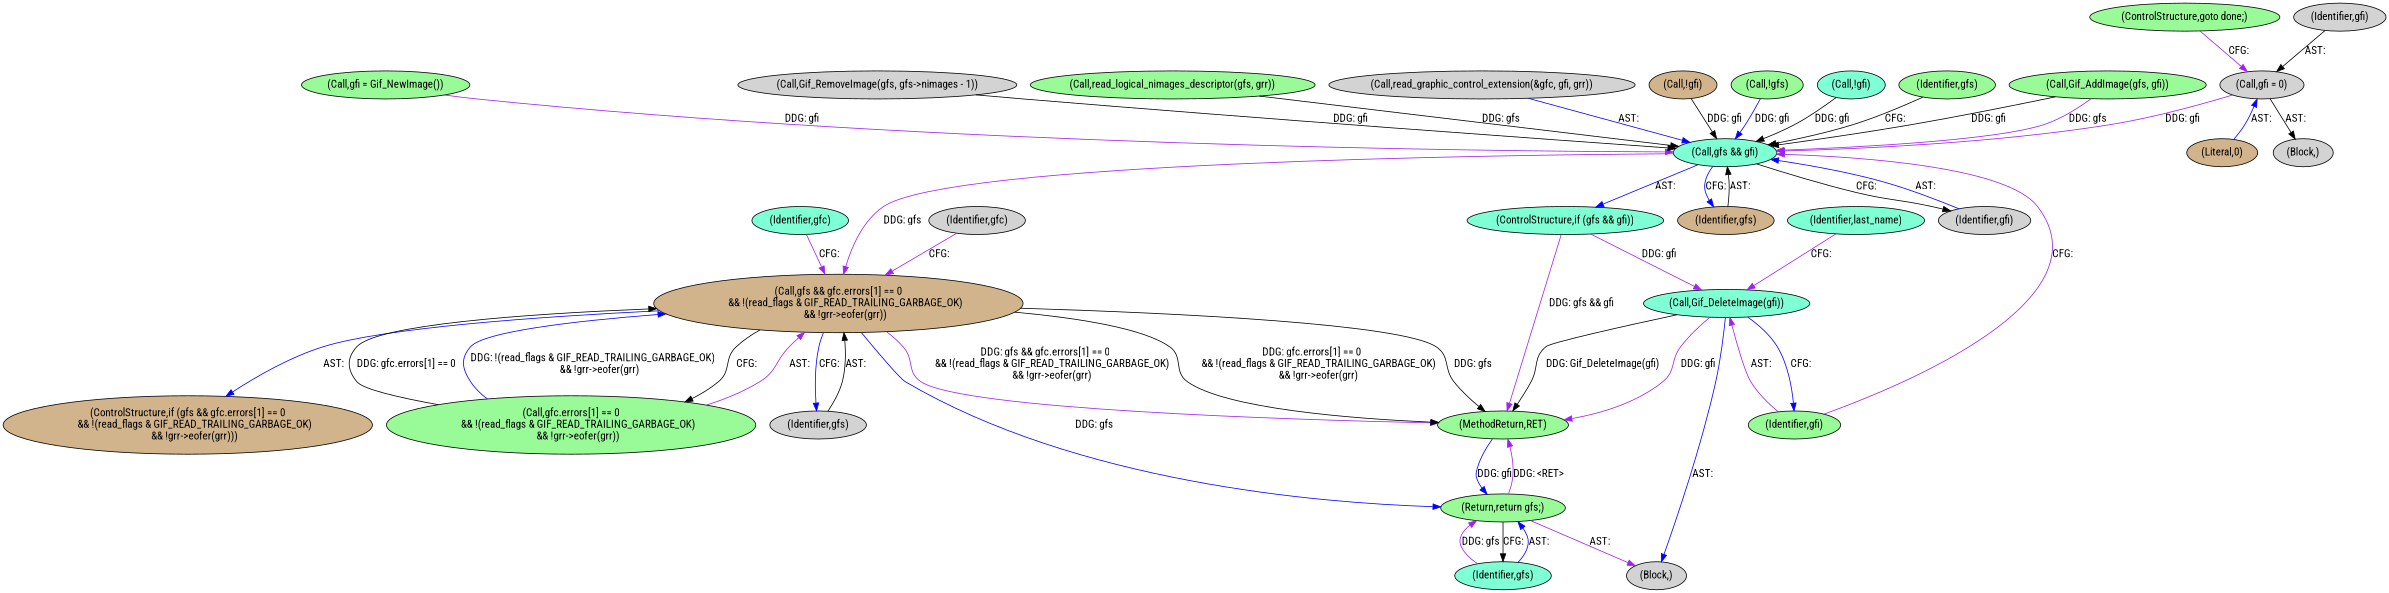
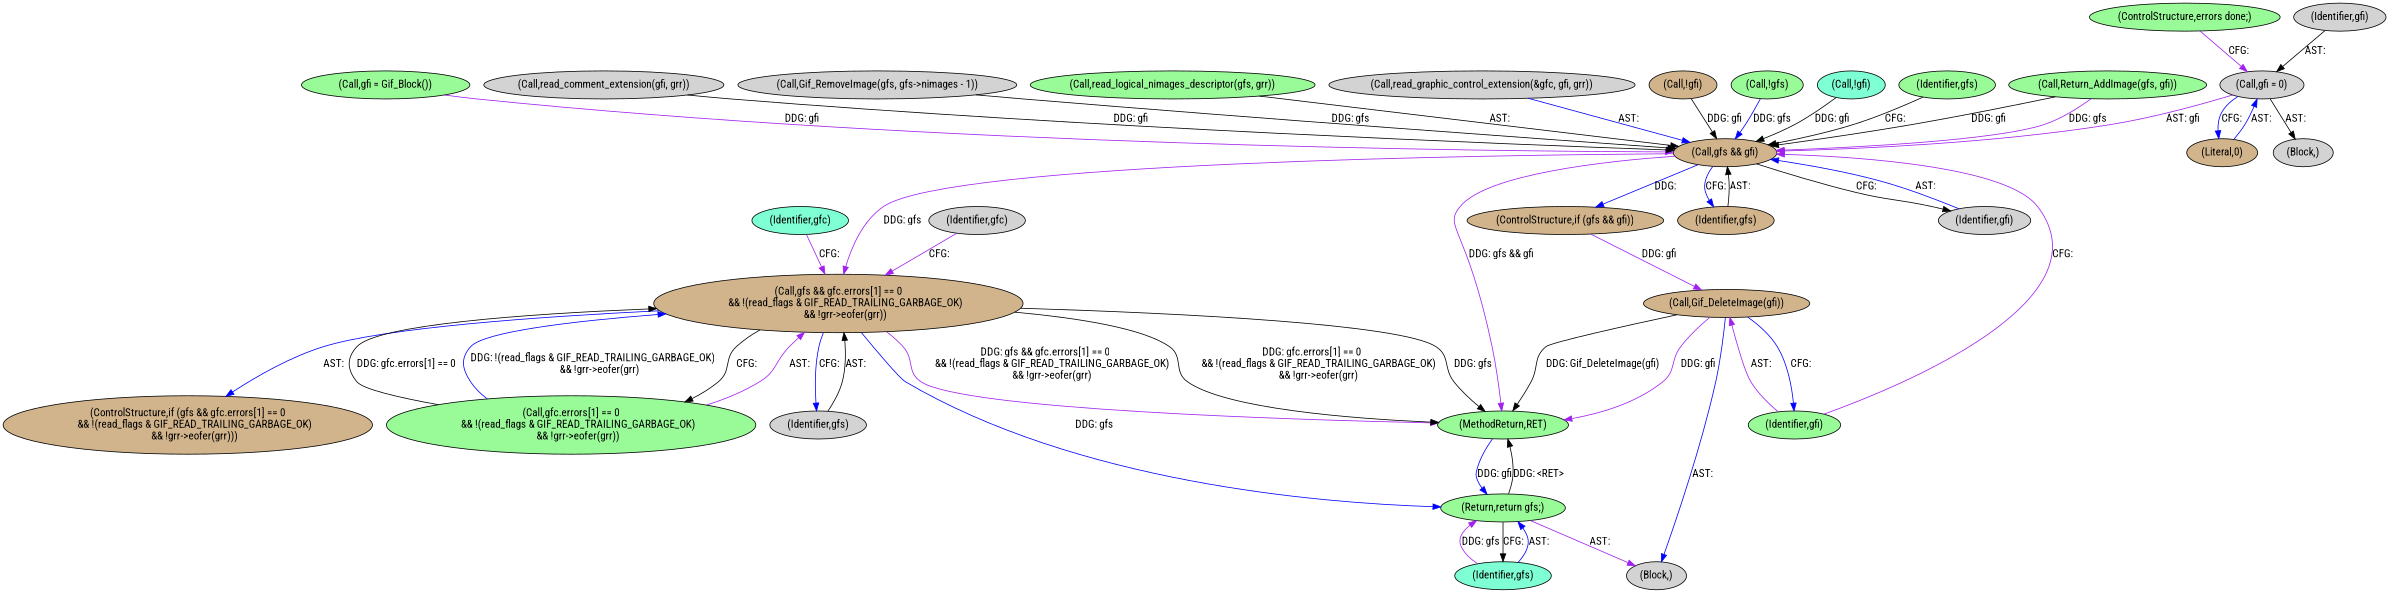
node "(ControlStructure,goto done;)": label "(ControlStructure,goto done;)" -> "(ControlStructure,errors done;)"
node "(Call,gfi = Gif_NewImage())": label "(Call,gfi = Gif_NewImage())" -> "(Call,gfi = Gif_Block())"
node "(Call,read_comment_extension(gfi, grr))": added
node "(Call,Gif_AddImage(gfs, gfi))": label "(Call,Gif_AddImage(gfs, gfi))" -> "(Call,Return_AddImage(gfs, gfi))"
edge "(Call,gfi = 0)" -> "(Literal,0)": added, label "CFG:"
edge "(Call,Gif_RemoveImage(gfs, gfs->nimages - 1))" -> "(Call,gfs && gfi)": label "DDG: gfi" -> "DDG: gfs"
edge "(Call,read_logical_nimages_descriptor(gfs, grr))" -> "(Call,gfs && gfi)": label "DDG: gfs" -> "AST: "
edge "(Call,!gfs)" -> "(Call,gfs && gfi)": label "DDG: gfi" -> "DDG: gfs"
edge "(Call,gfi = 0)" -> "(Call,gfs && gfi)": label "DDG: gfi" -> "AST: gfi"
node "(Call,gfs && gfi)": fillcolor aquamarine -> tan
edge "(Call,gfs && gfi)" -> "(ControlStructure,if (gfs && gfi))": label "AST: " -> "DDG: "
node "(ControlStructure,if (gfs && gfi))": fillcolor aquamarine -> tan
node "(Identifier,last_name)": removed
node "(Call,Gif_DeleteImage(gfi))": fillcolor aquamarine -> tan
edge "(ControlStructure,if (gfs && gfi))" -> "(MethodReturn,RET)": now "(Call,gfs && gfi)" -> "(MethodReturn,RET)"
edge "(Return,return gfs;)" -> "(MethodReturn,RET)": color purple -> black
